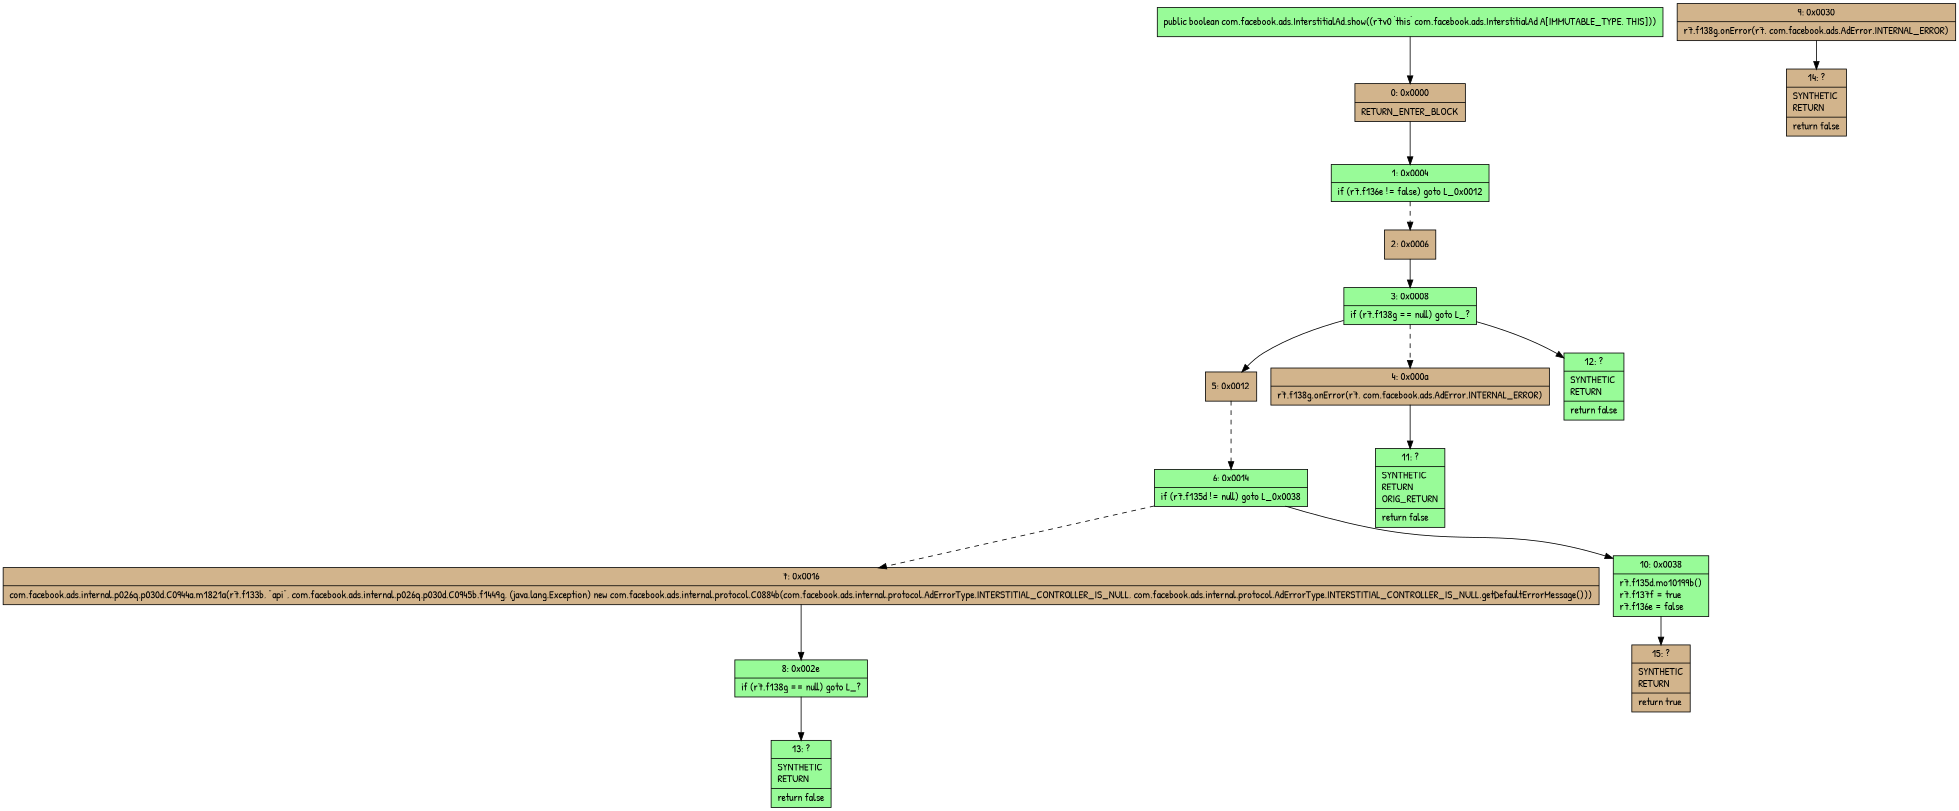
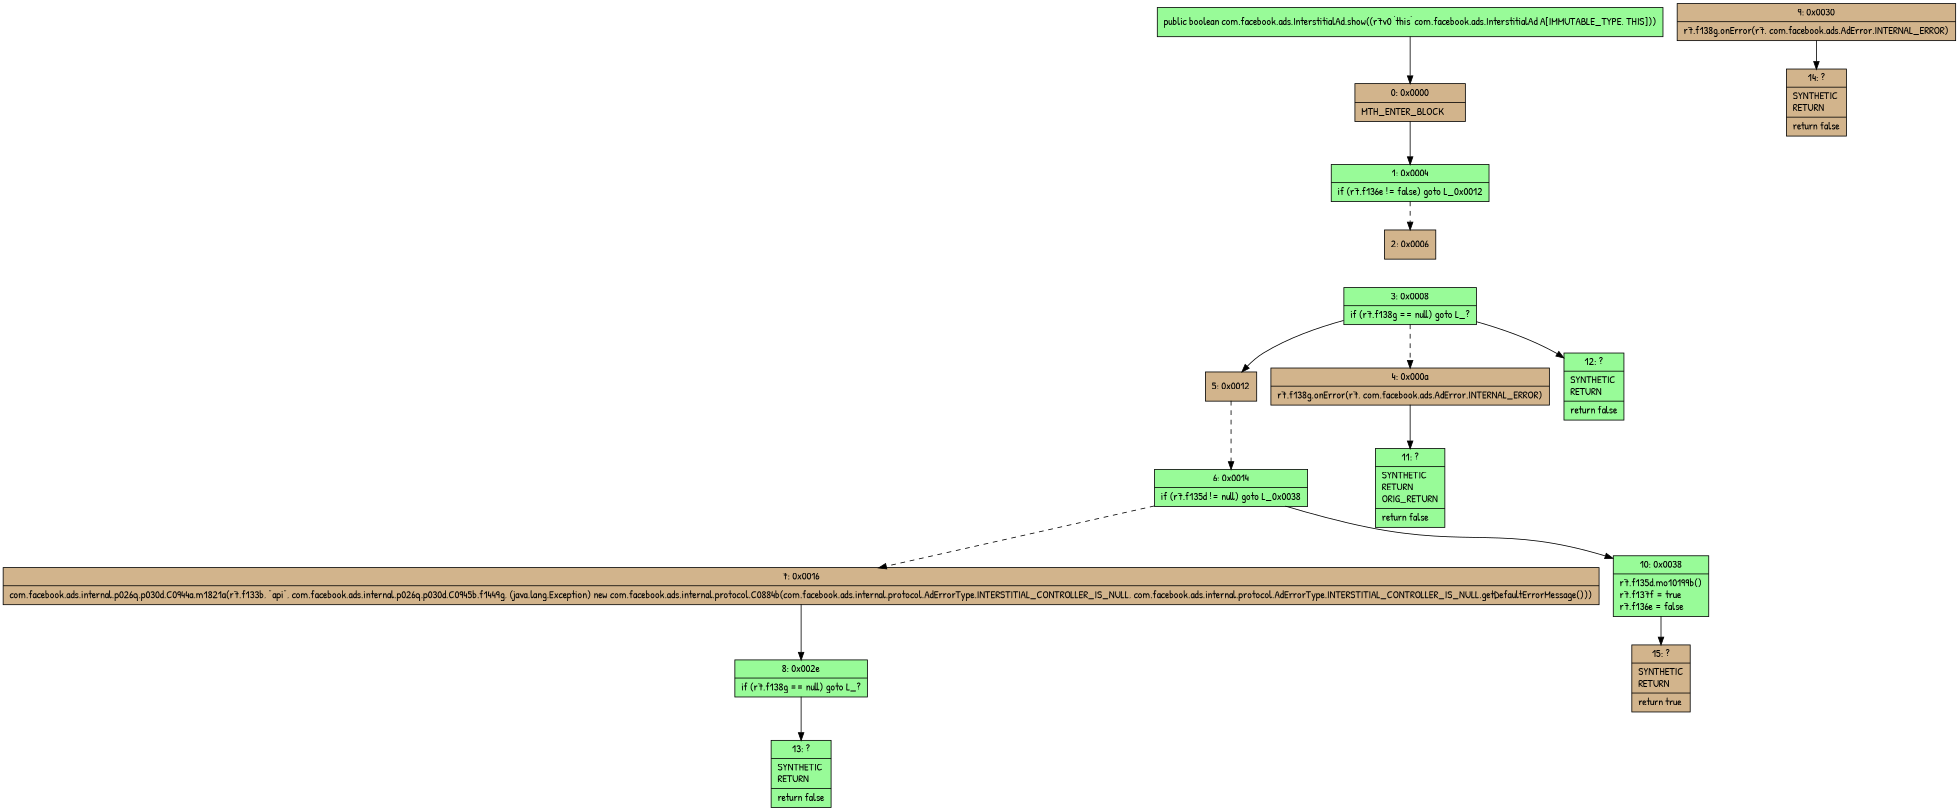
node "0: 0x0000": text "RETURN_ENTER_BLOCK" -> "MTH_ENTER_BLOCK"
edge "2: 0x0006" -> "3: 0x0008": removed
